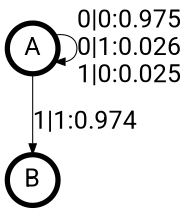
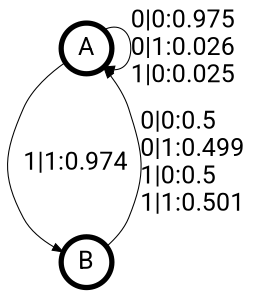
edge "B" -> "A": added, label "0|0:0.5 0|1:0.499 1|0:0.5 1|1:0.501"
